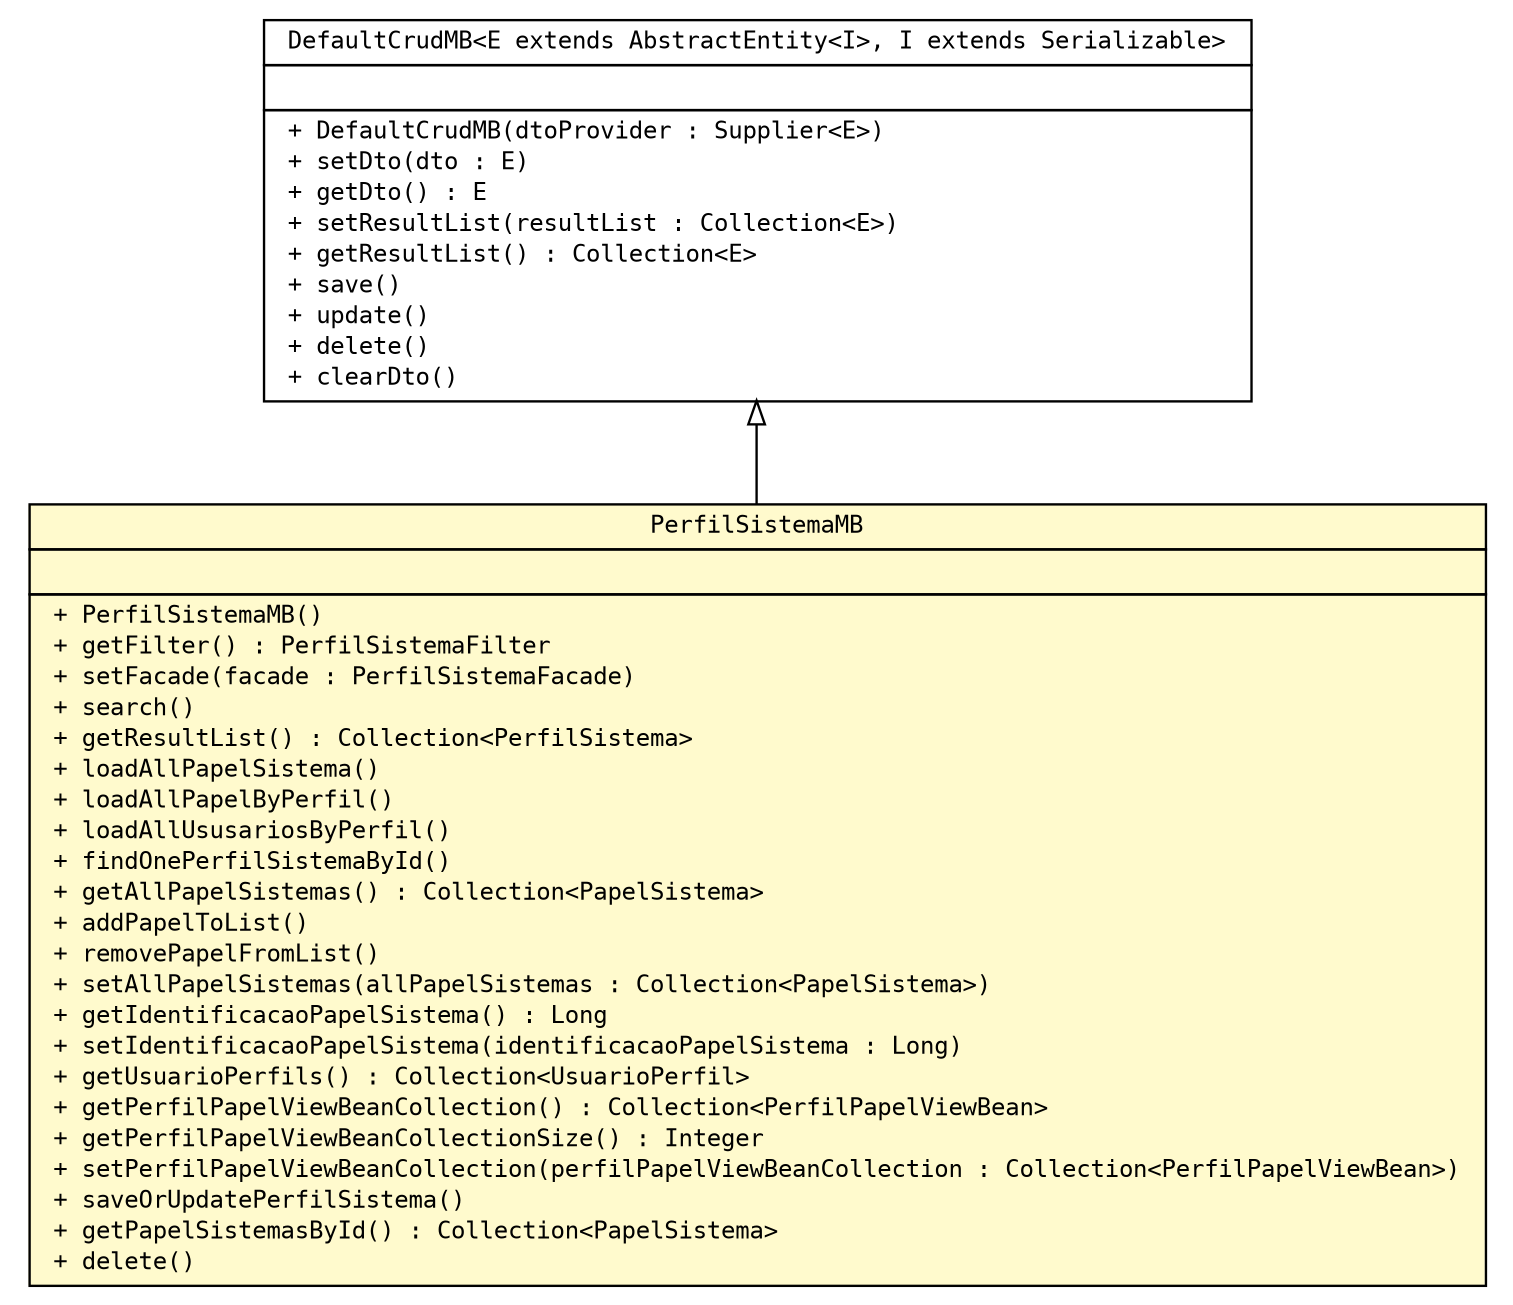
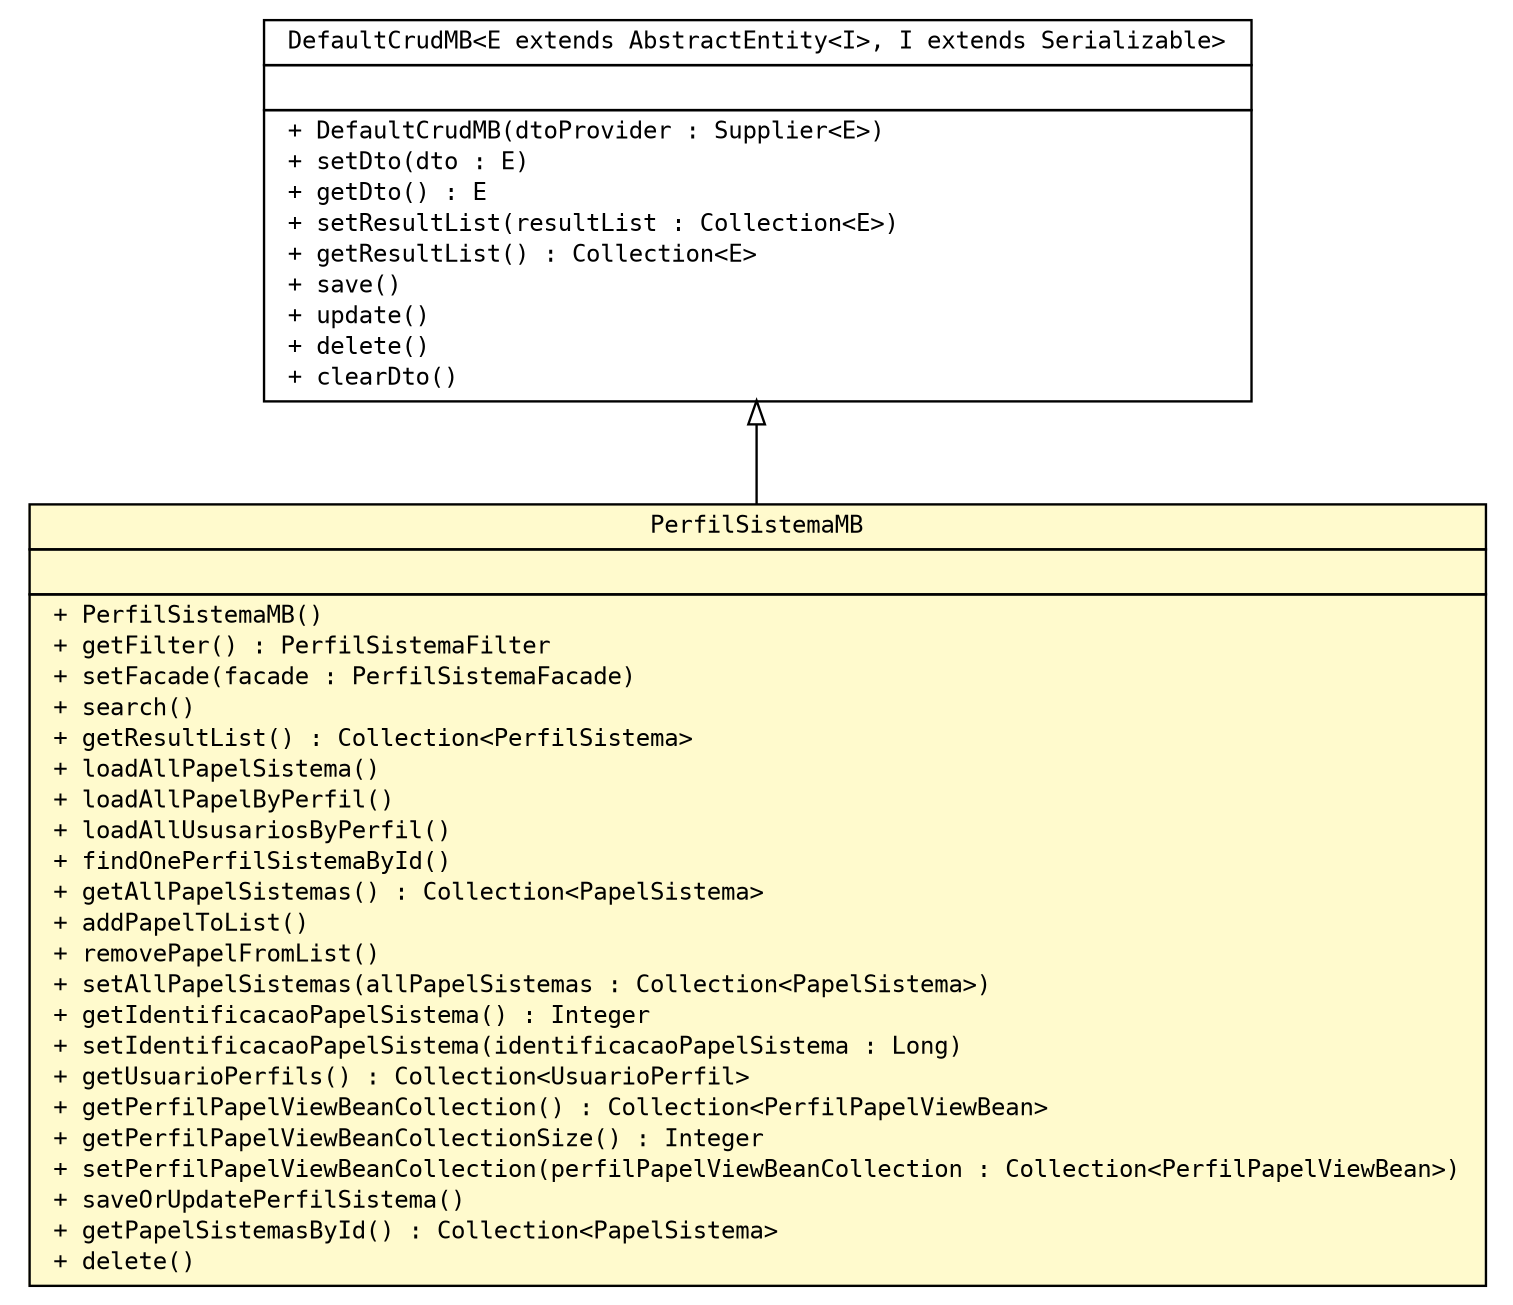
node "PerfilSistemaMB": text "+ getIdentificacaoPapelSistema() : Long" -> "+ getIdentificacaoPapelSistema() : Integer"
